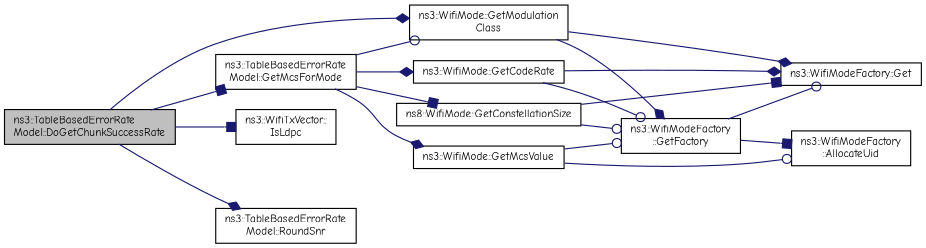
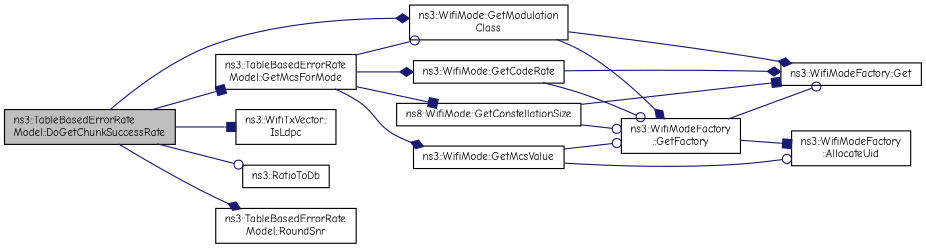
node "ns3::RatioToDb": added
